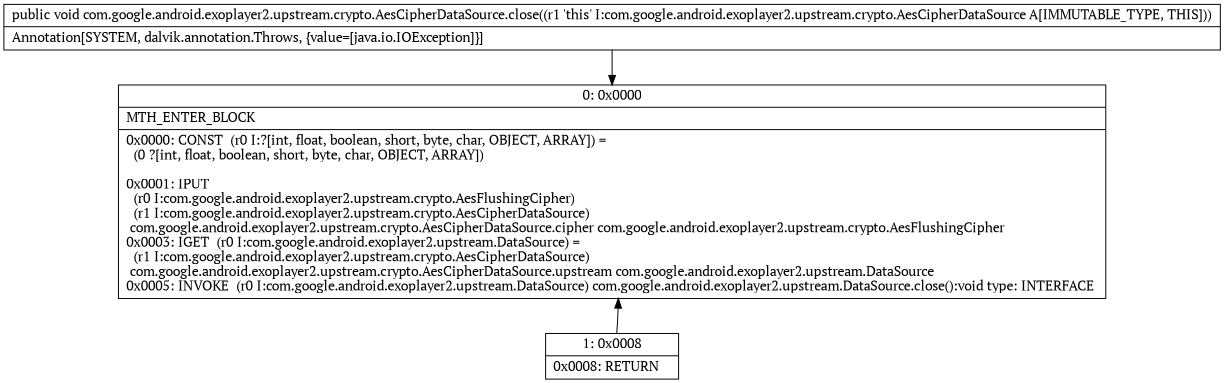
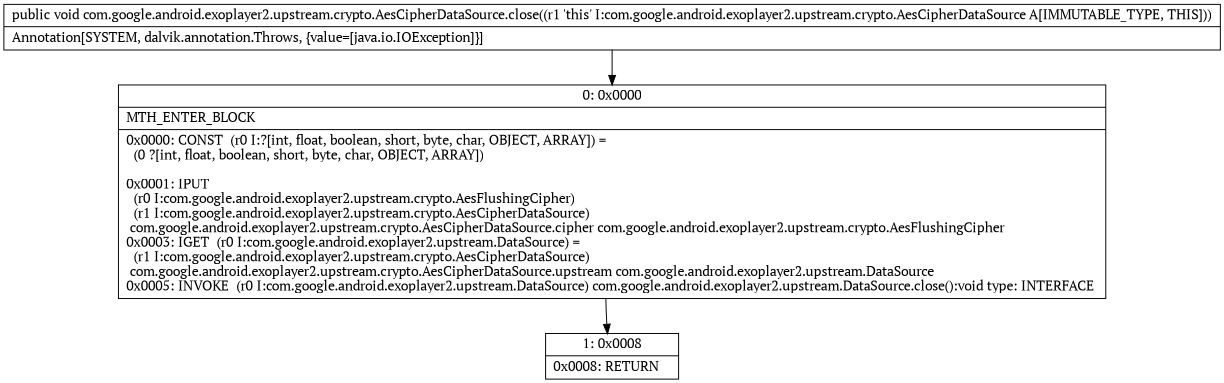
edge "1: 0x0008" -> "0: 0x0000": reversed
